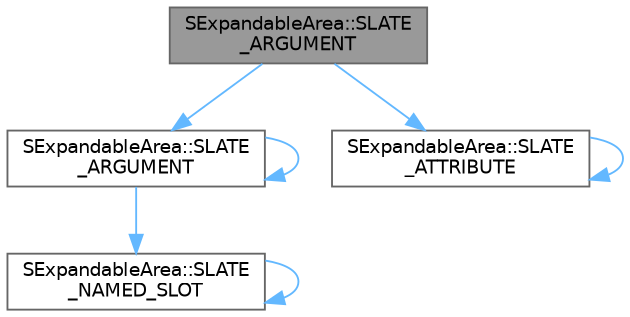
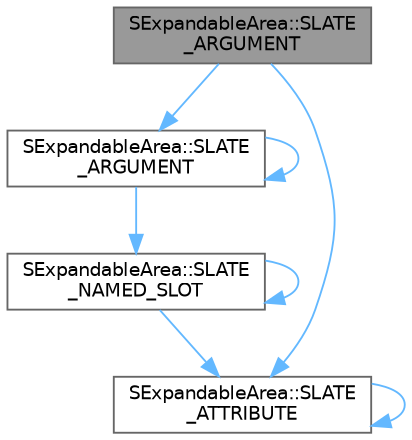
edge "SExpandableArea::SLATE _NAMED_SLOT" -> "SExpandableArea::SLATE _ATTRIBUTE": added
